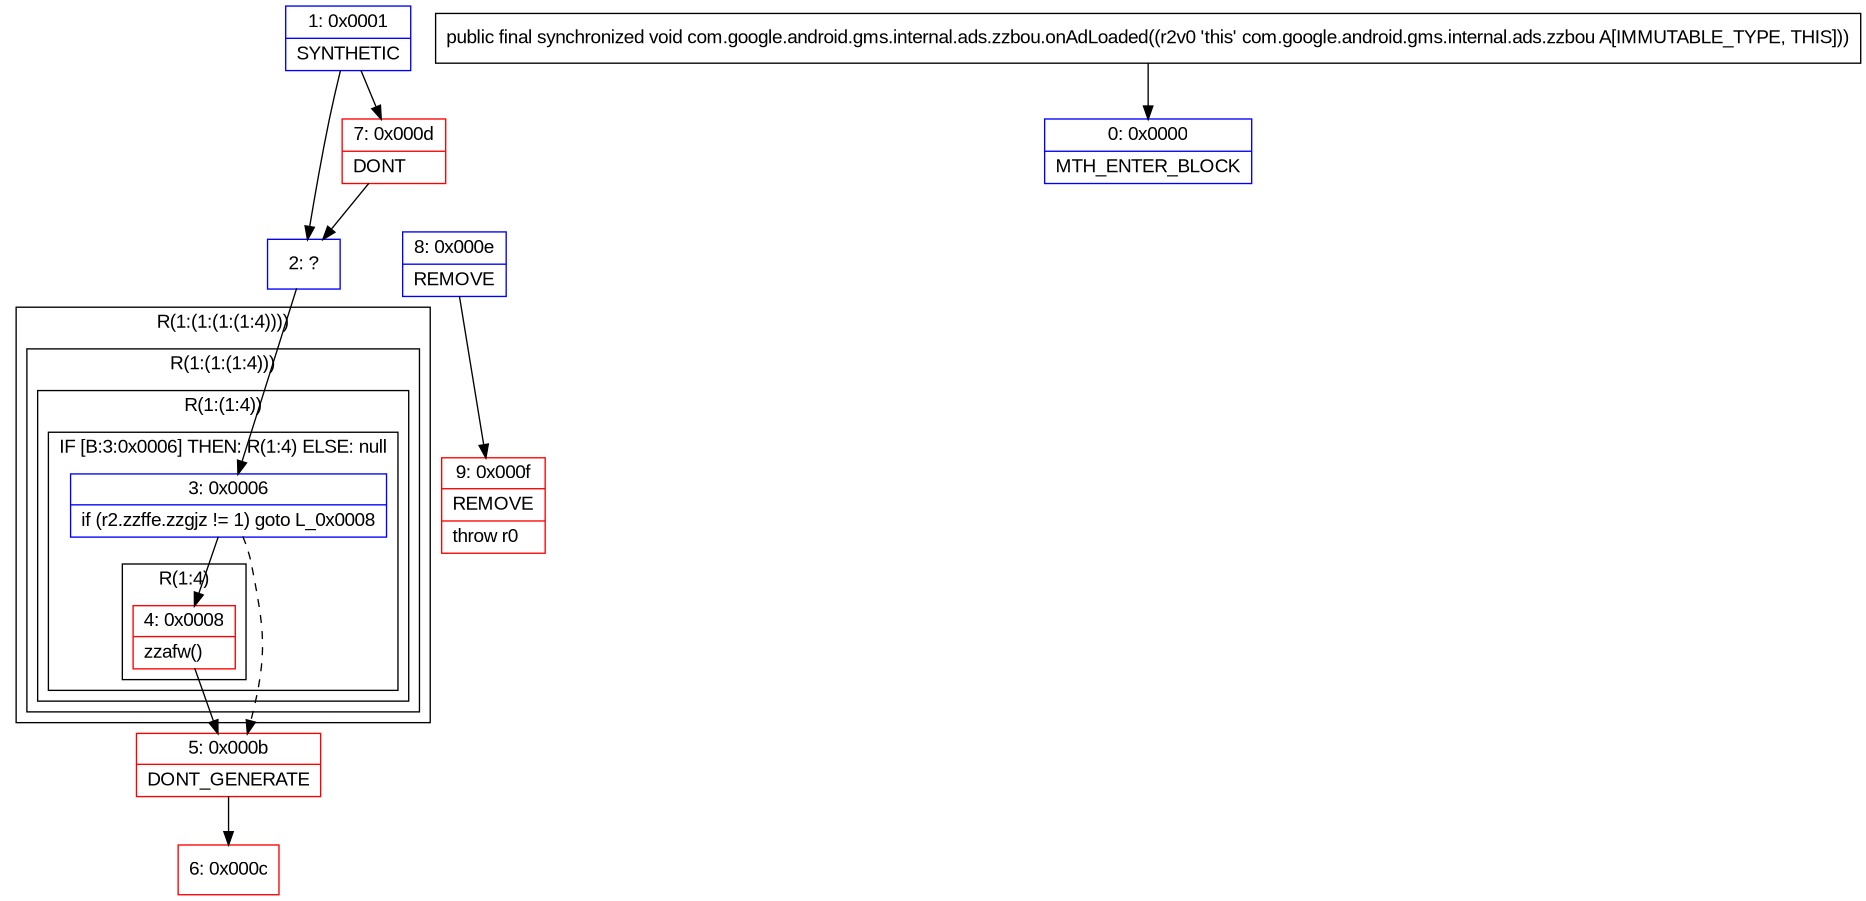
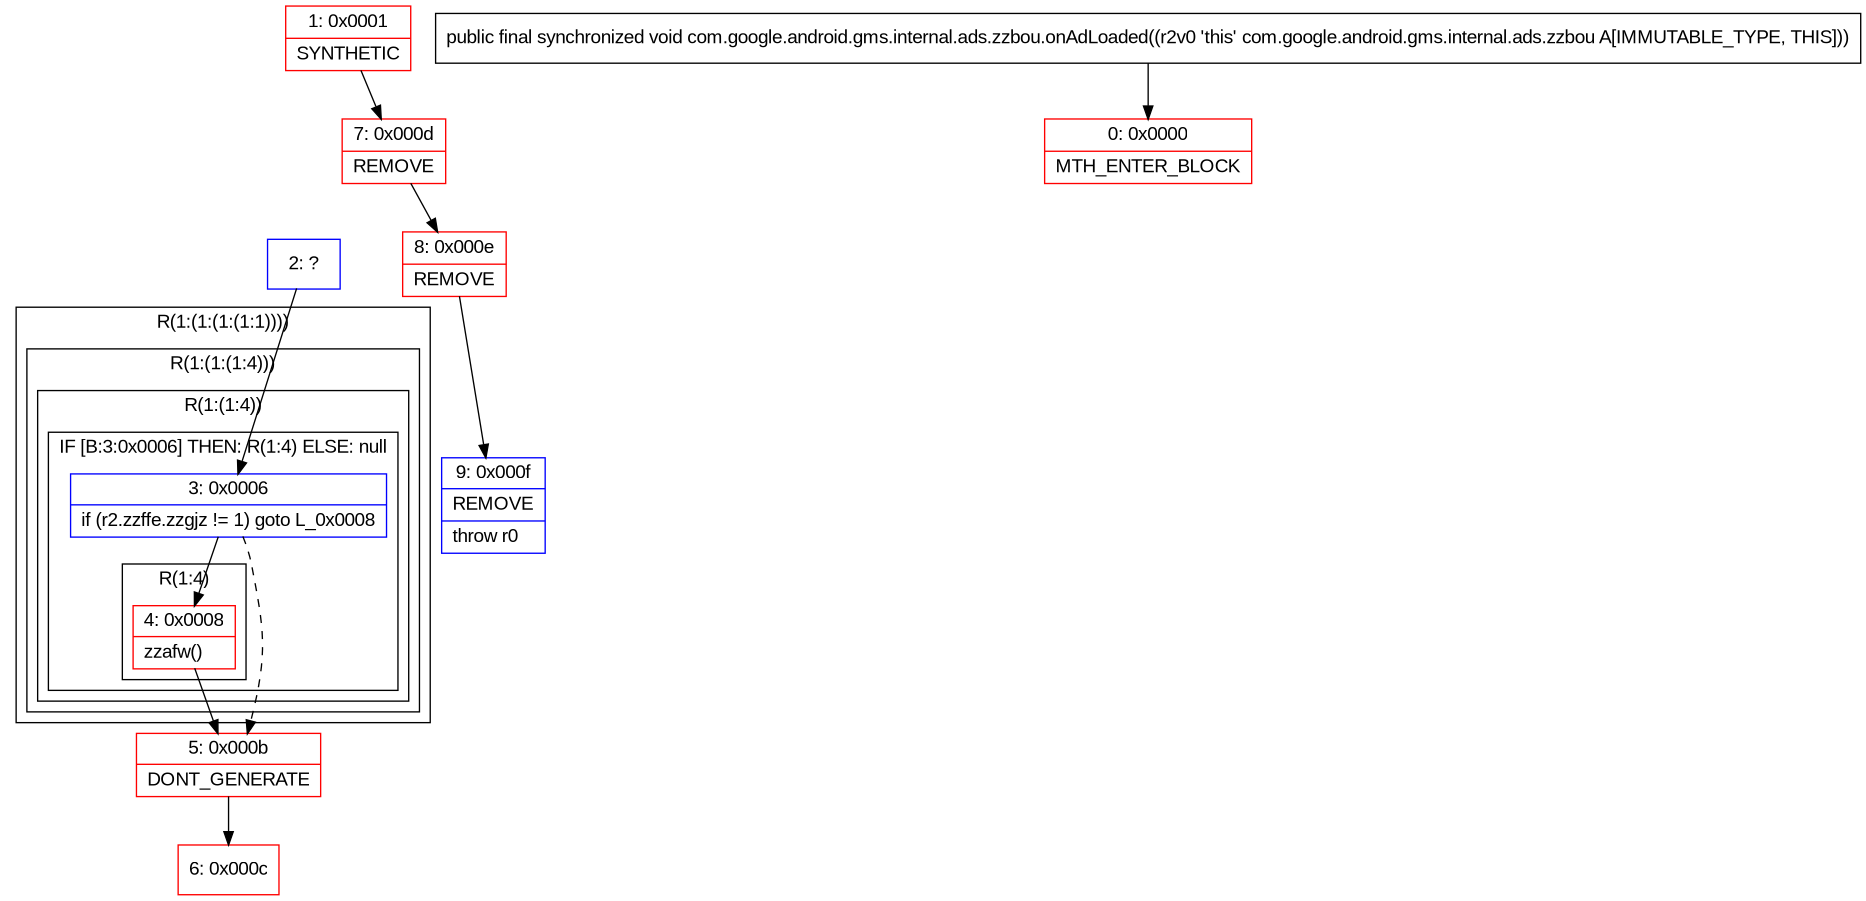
node "1: 0x0001": color blue -> red
edge "1: 0x0001" -> "2: ?": removed
node "0: 0x0000": color blue -> red
node "7: 0x000d": text "DONT" -> "REMOVE"
edge "7: 0x000d" -> "2: ?": now "7: 0x000d" -> "8: 0x000e"
node "8: 0x000e": color blue -> red
cluster "R(1:(1:(1:(1:4))))": label "R(1:(1:(1:(1:4))))" -> "R(1:(1:(1:(1:1))))"
node "9: 0x000f": color red -> blue
